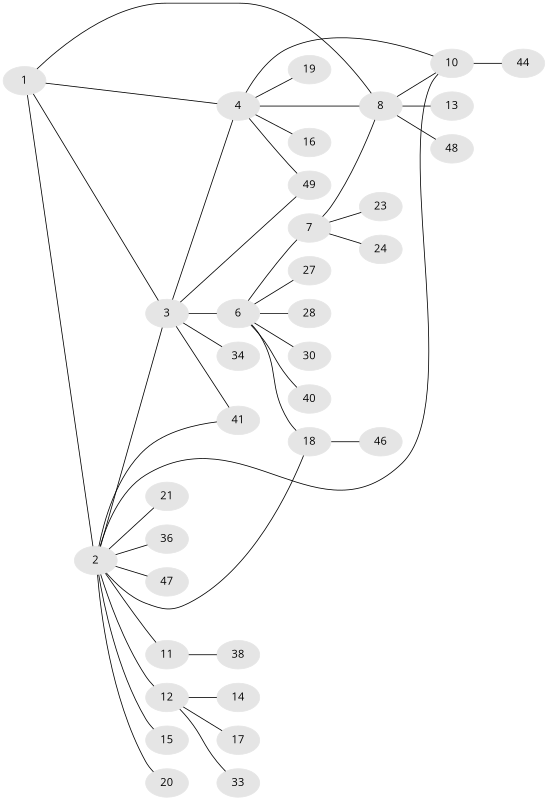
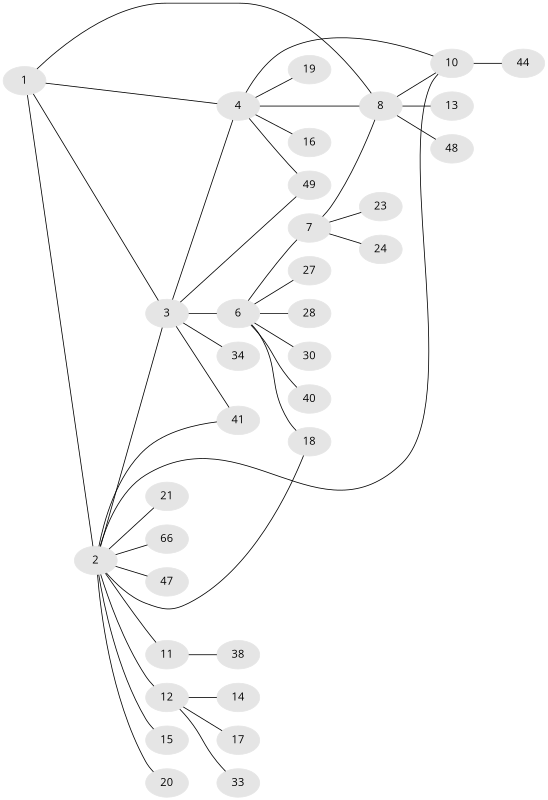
node "46": removed
node "36": label "36" -> "66"
